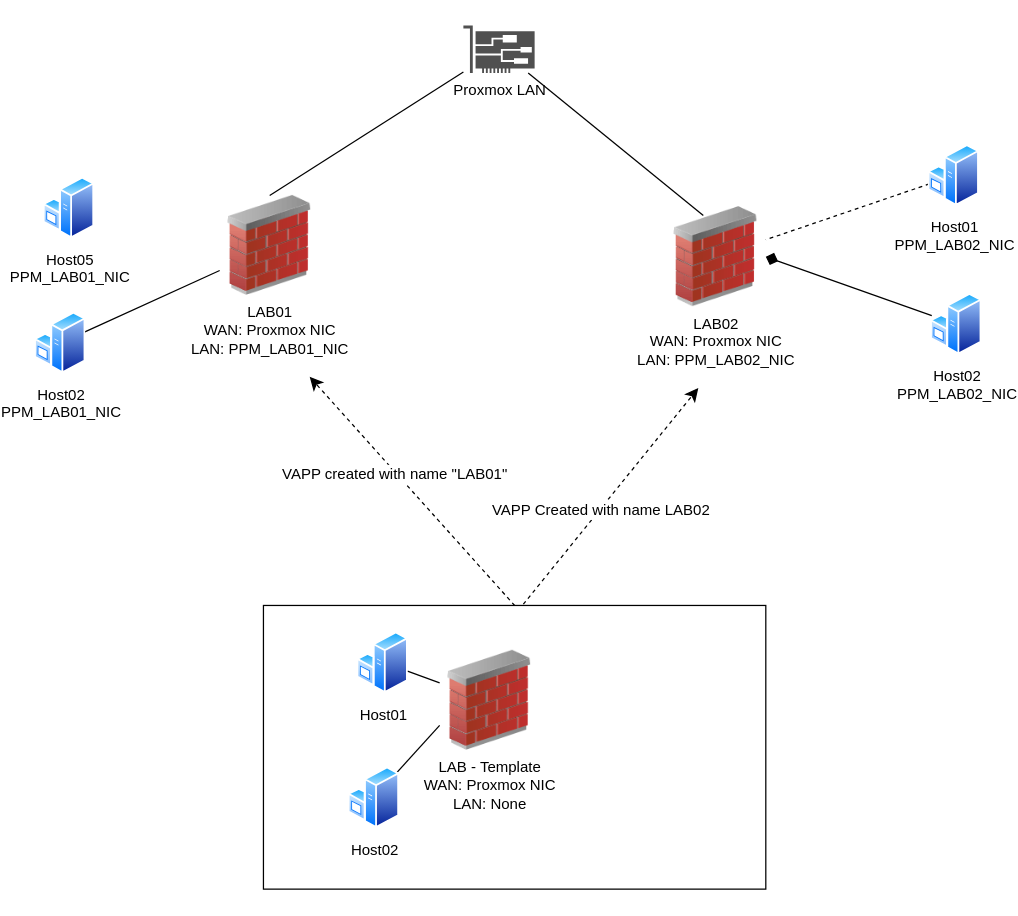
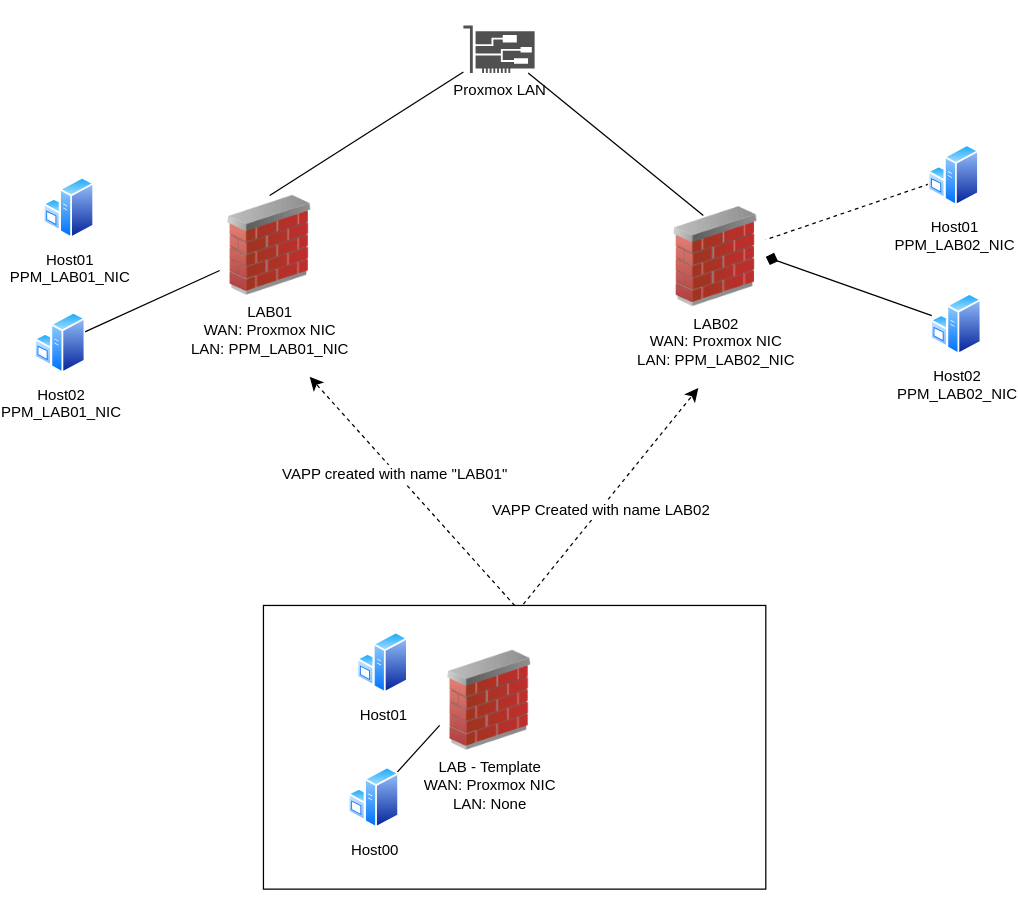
node "Host05 PPM_LAB01_NIC": label "Host05 PPM_LAB01_NIC" -> "Host01 PPM_LAB01_NIC"
edge "Host01" -- "LAB - Template WAN: Proxmox NIC LAN: None": removed
node "Host02": label "Host02" -> "Host00"
